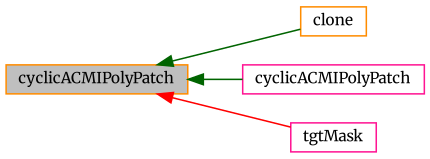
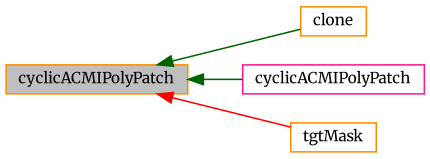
node "tgtMask": color deeppink -> darkorange
